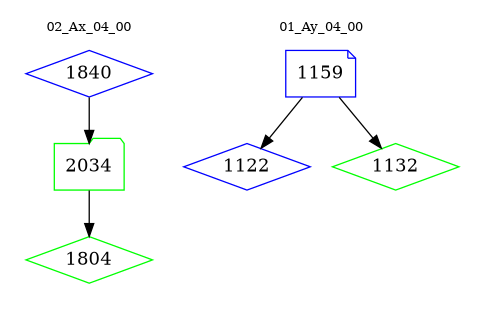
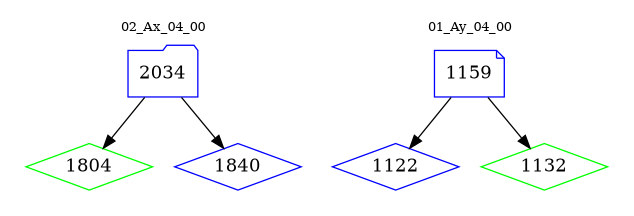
edge "1840" -> "2034": reversed
node "2034": color green -> blue
